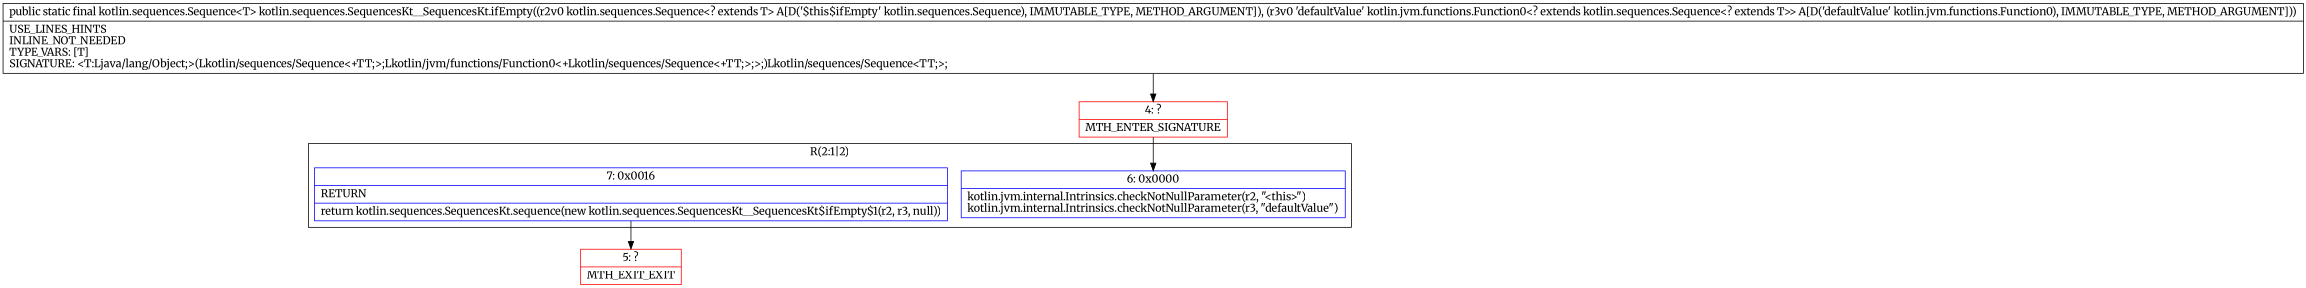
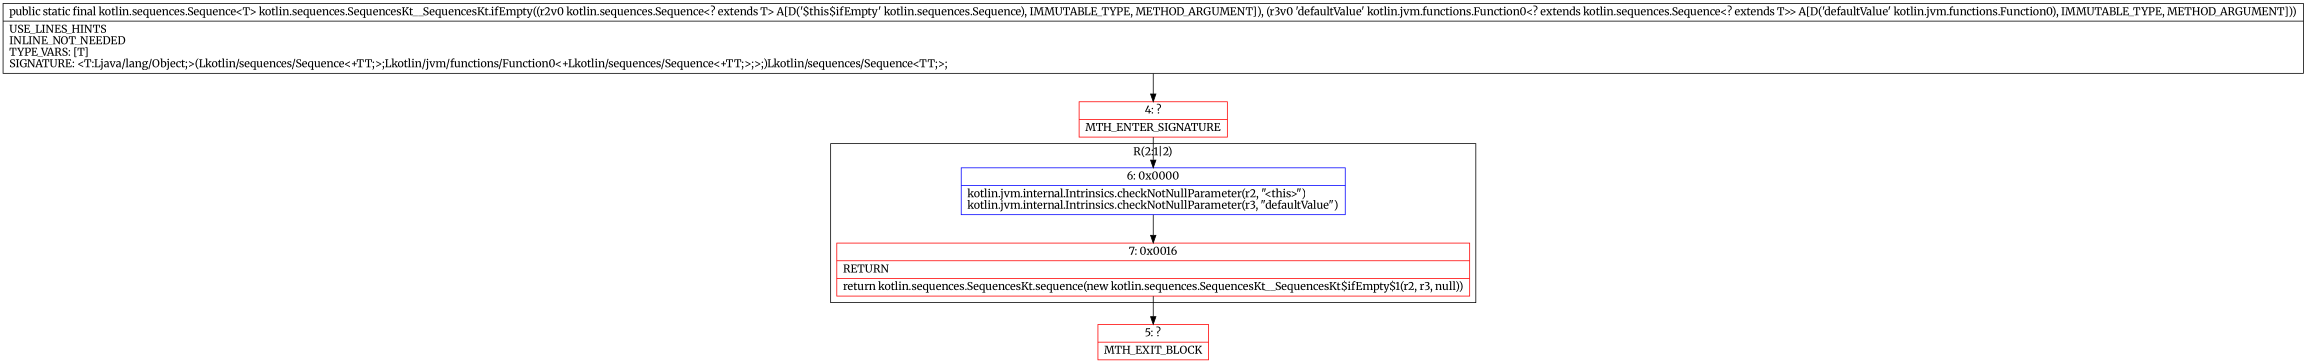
node "7: 0x0016": color blue -> red
edge "6: 0x0000" -> "7: 0x0016": added
node "5: ?": text "MTH_EXIT_EXIT" -> "MTH_EXIT_BLOCK"
